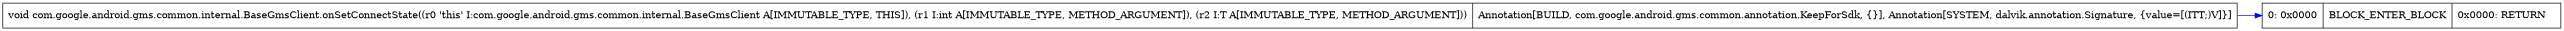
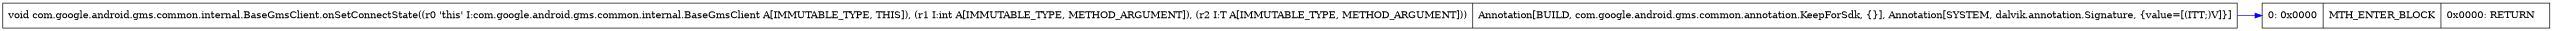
node "0: 0x0000": text "BLOCK_ENTER_BLOCK" -> "MTH_ENTER_BLOCK"
